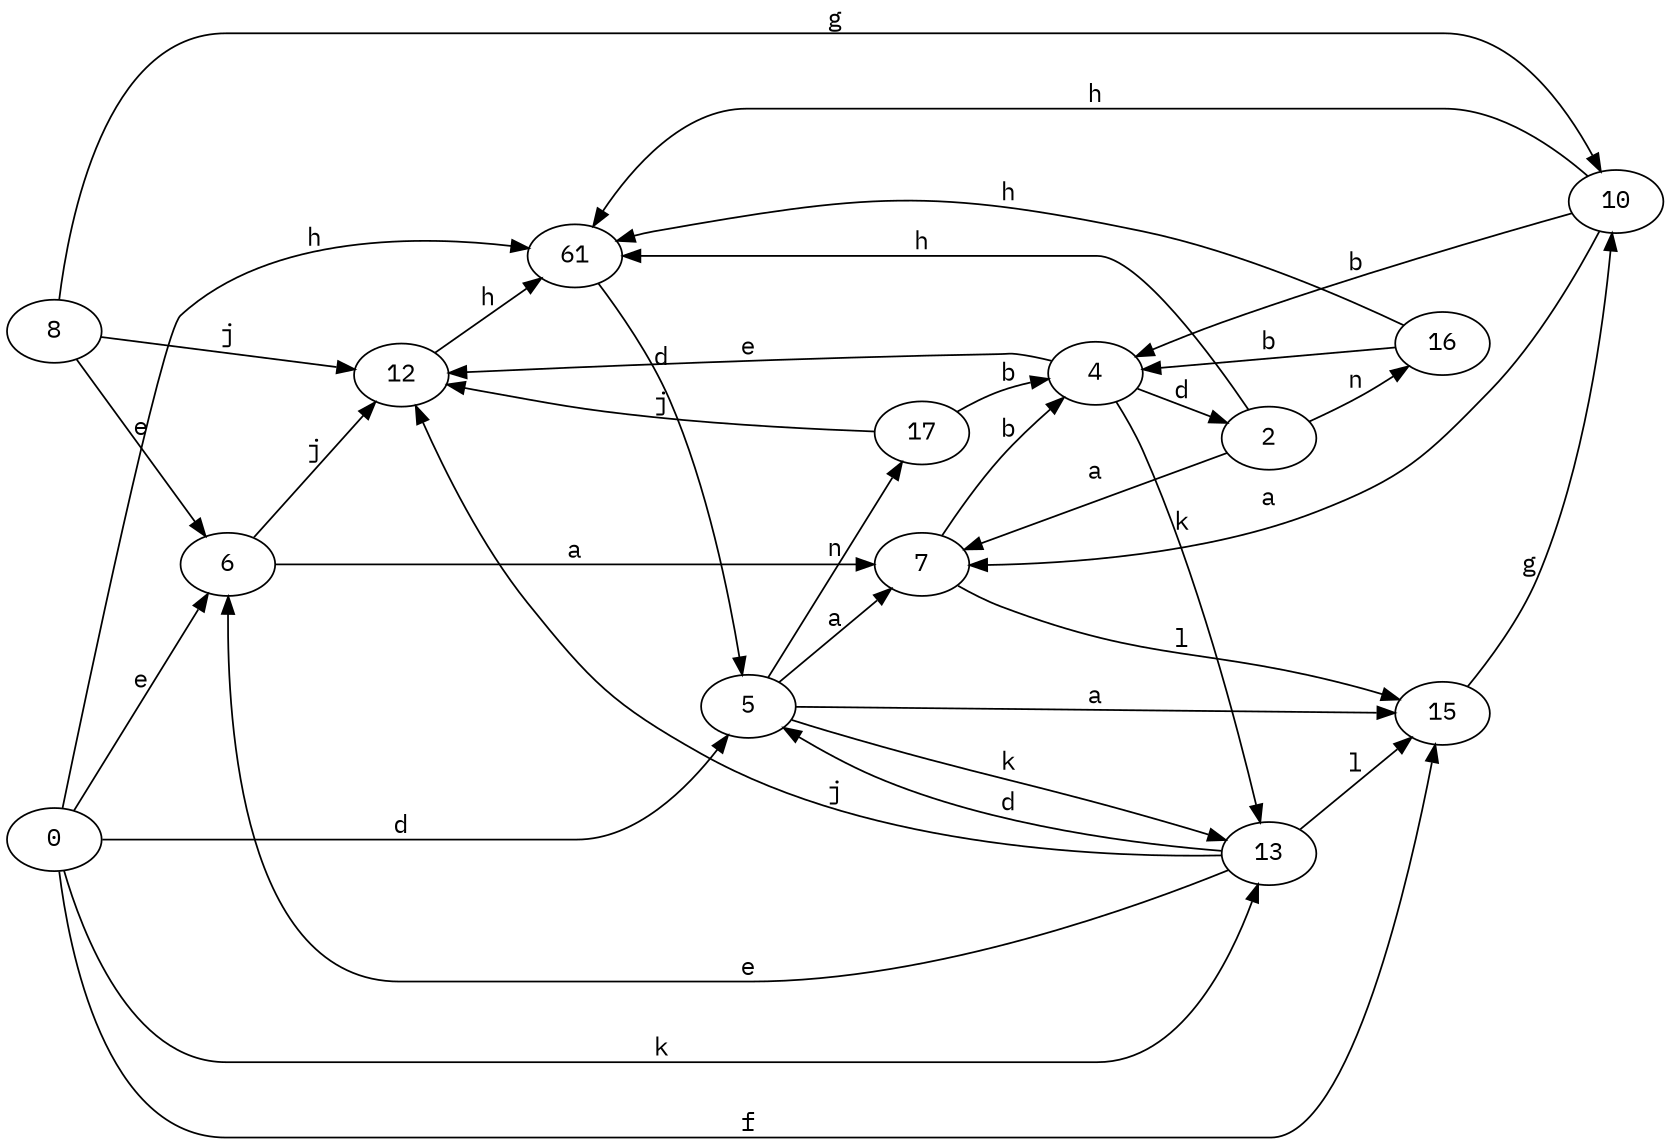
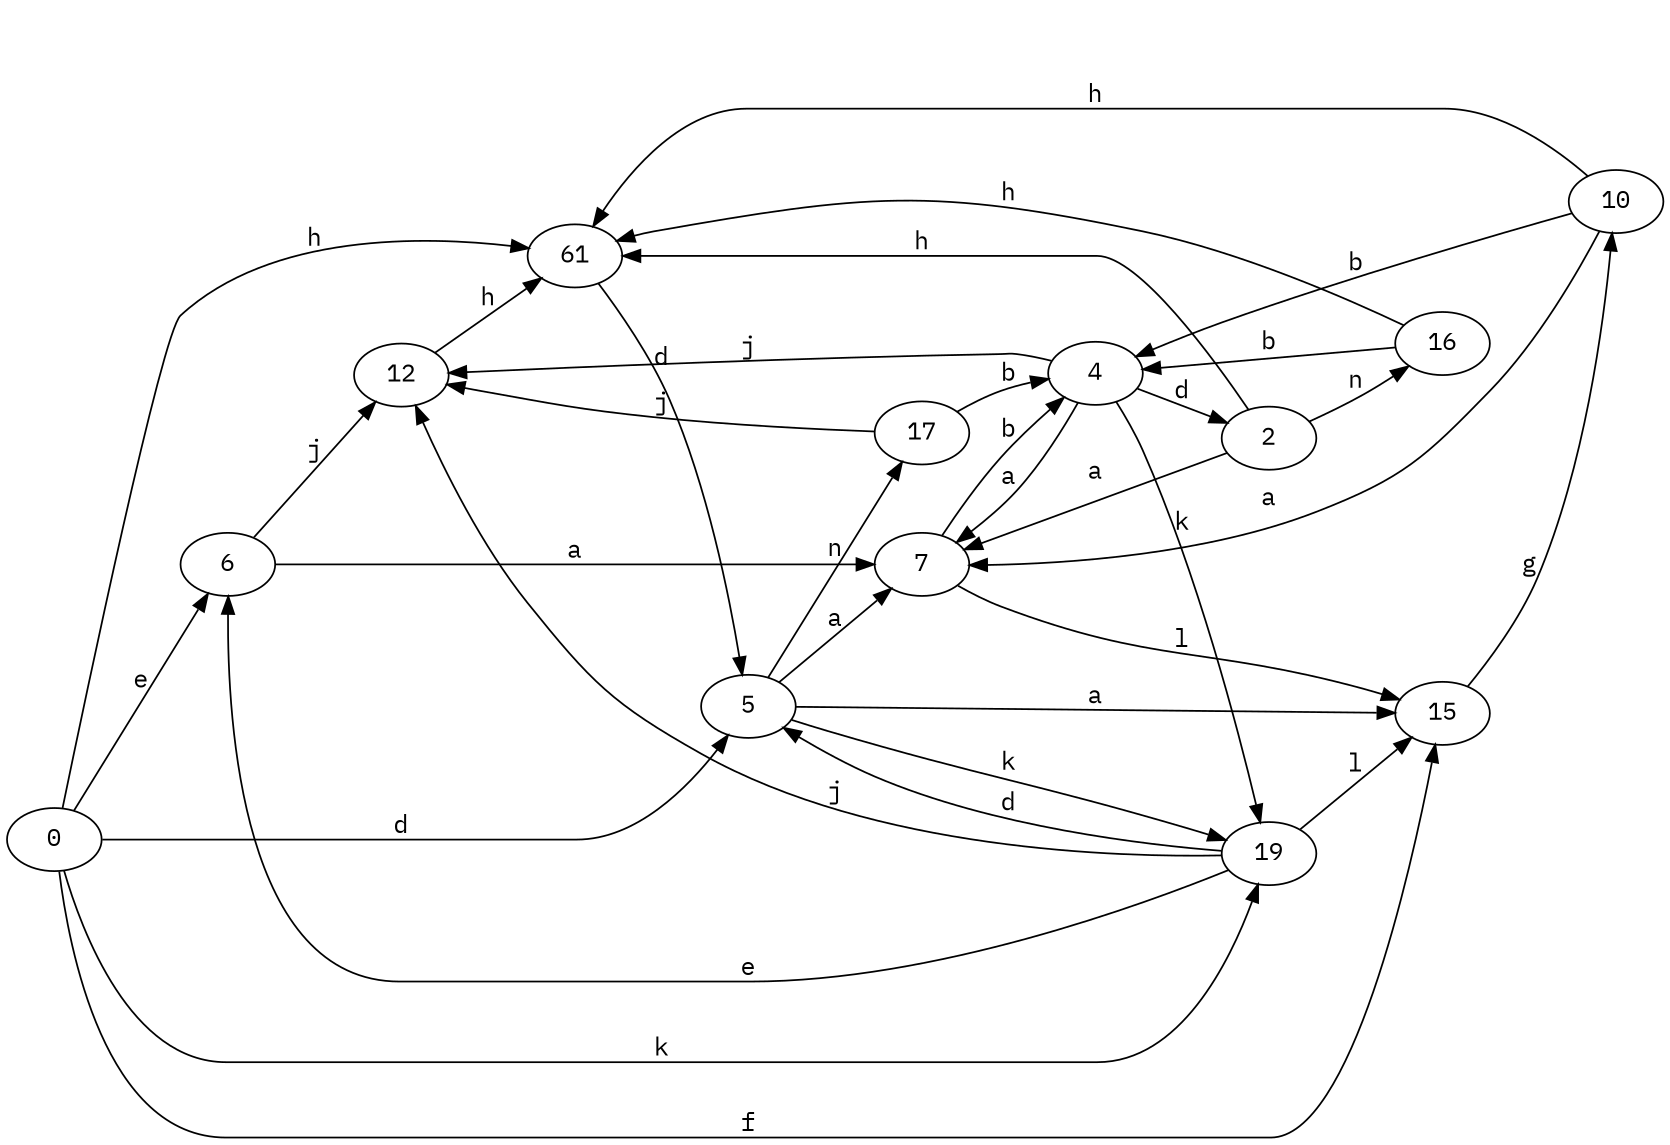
node "8": removed
edge "4" -> "12": label "e" -> "j"
edge "4" -> "7": added, label "a"
node "13": label "13" -> "19"
